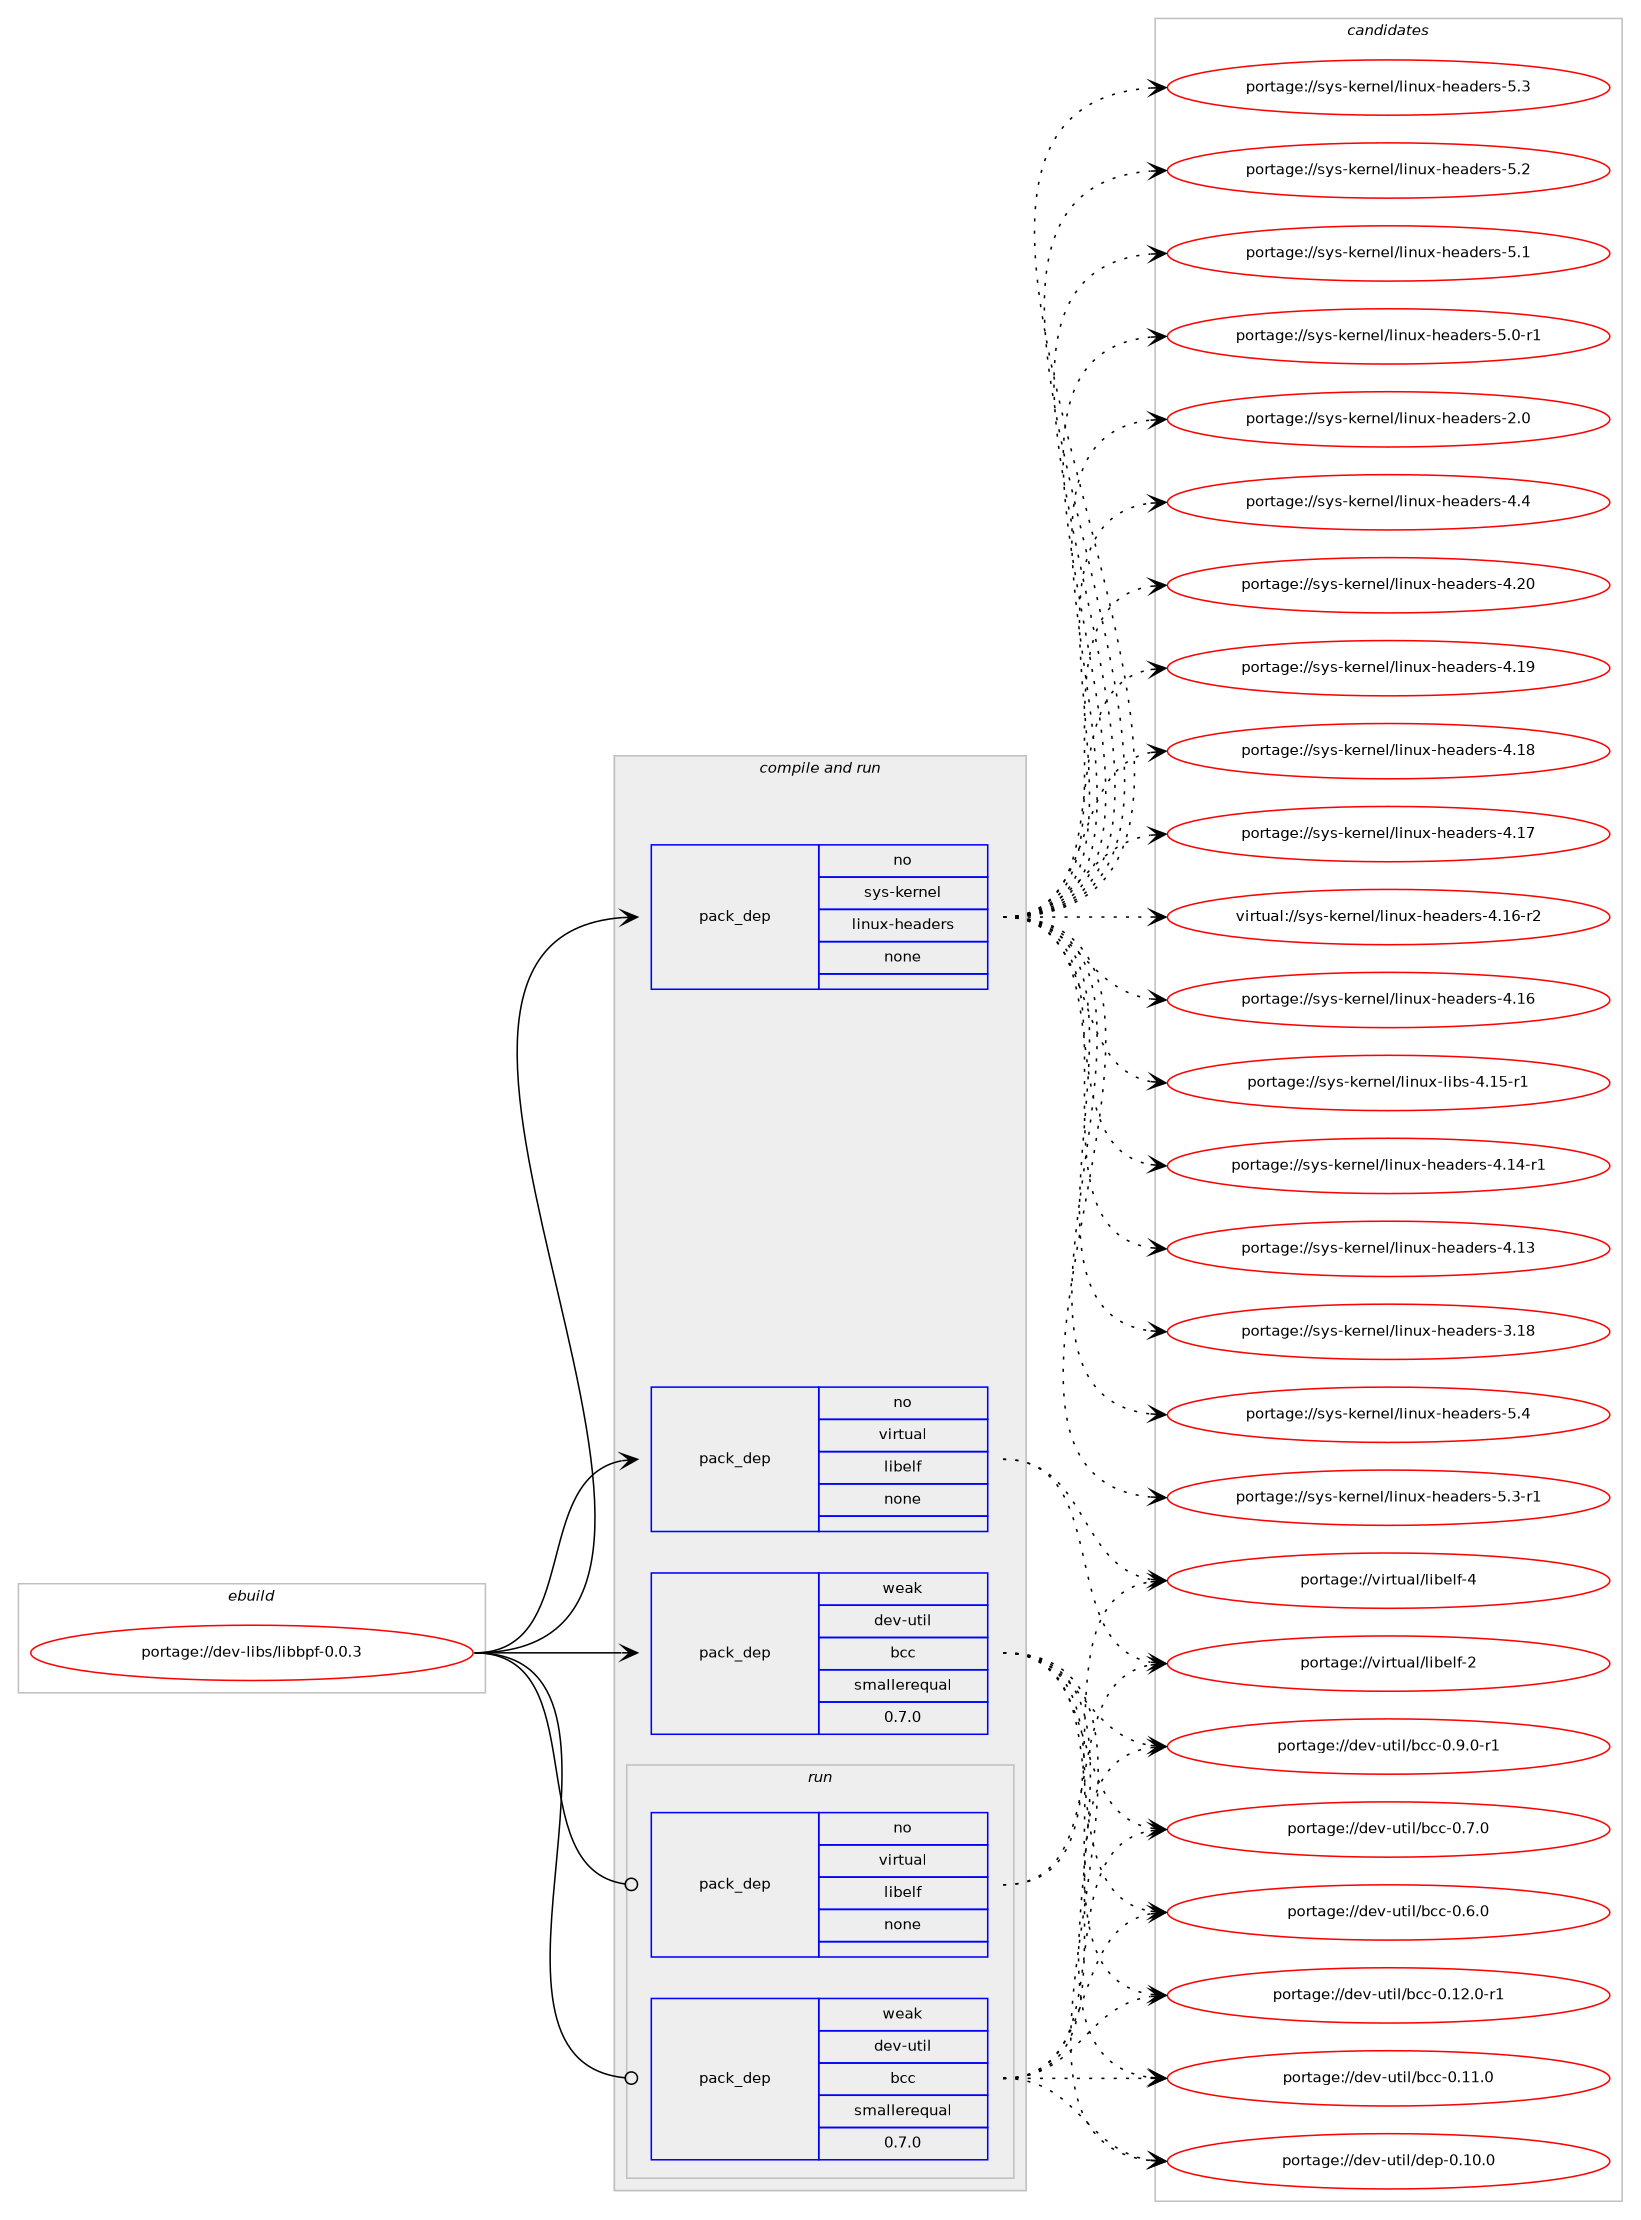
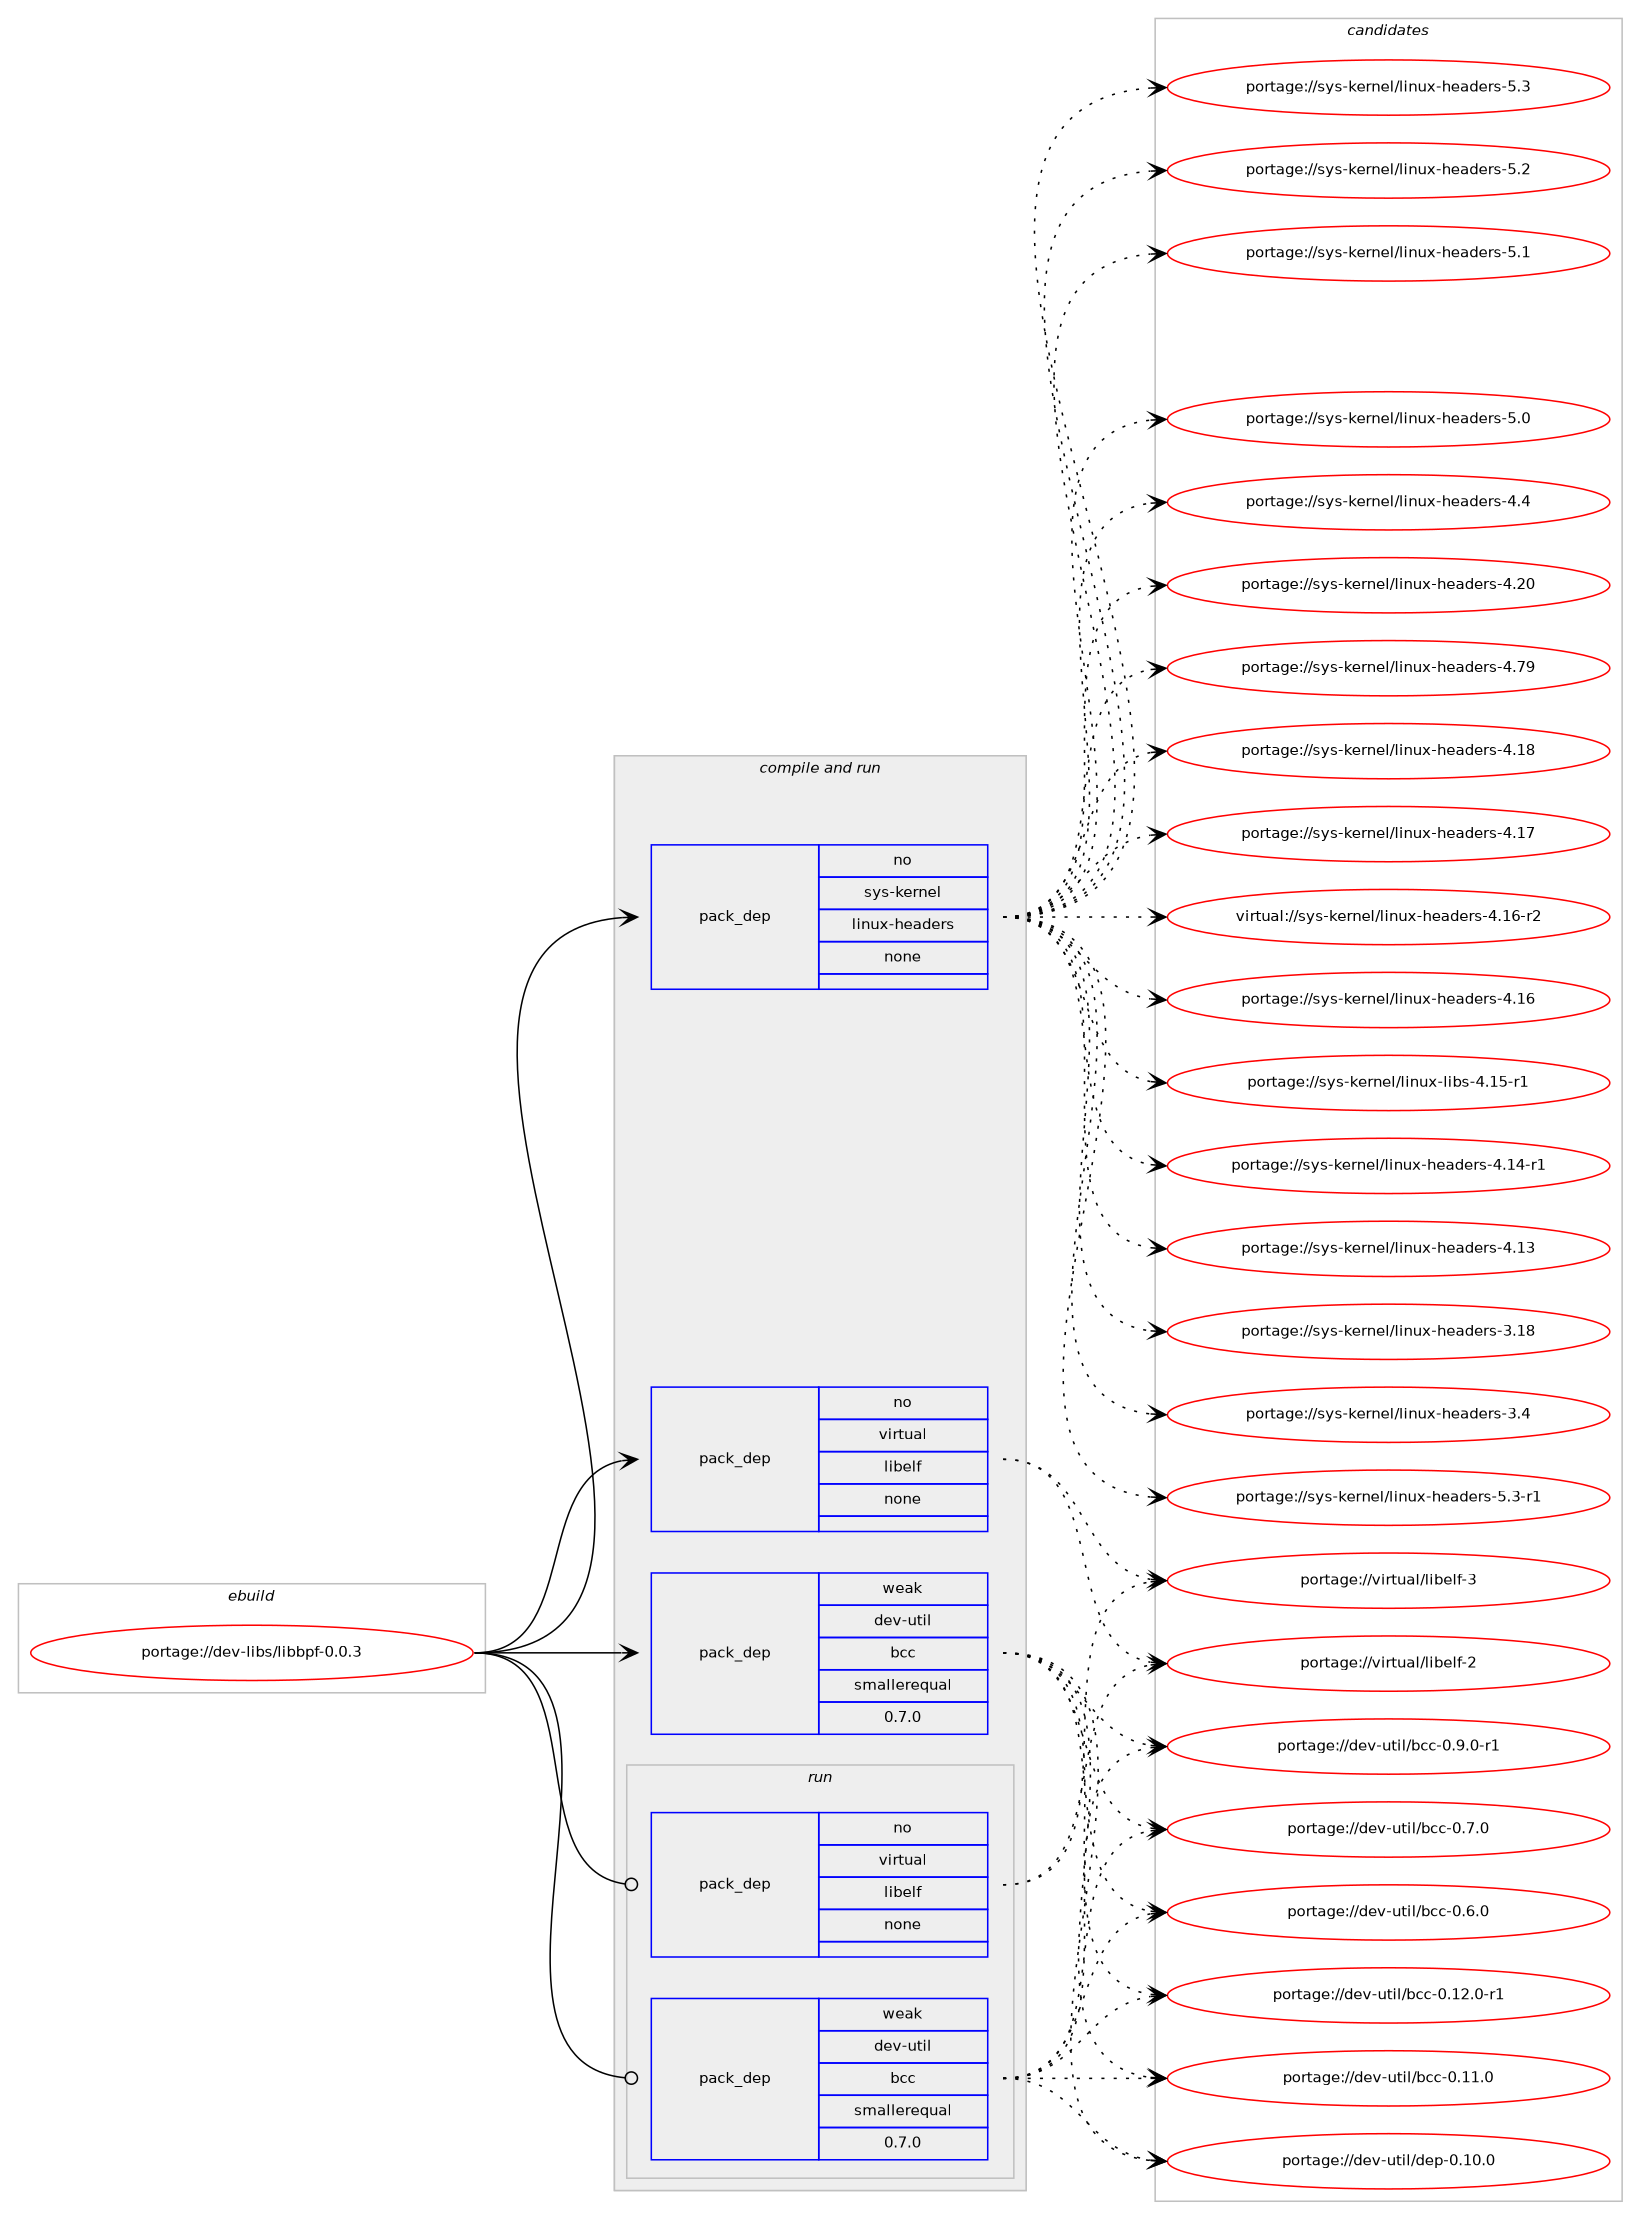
node "portage://sys-kernel/linux-headers-5.0-r1": removed
node "portage://sys-kernel/linux-headers-2.0": label "portage://sys-kernel/linux-headers-2.0" -> "portage://sys-kernel/linux-headers-5.0"
node "portage://sys-kernel/linux-headers-4.19": label "portage://sys-kernel/linux-headers-4.19" -> "portage://sys-kernel/linux-headers-4.79"
node "portage://sys-kernel/linux-headers-5.4": label "portage://sys-kernel/linux-headers-5.4" -> "portage://sys-kernel/linux-headers-3.4"
node "portage://virtual/libelf-4": label "portage://virtual/libelf-4" -> "portage://virtual/libelf-3"
